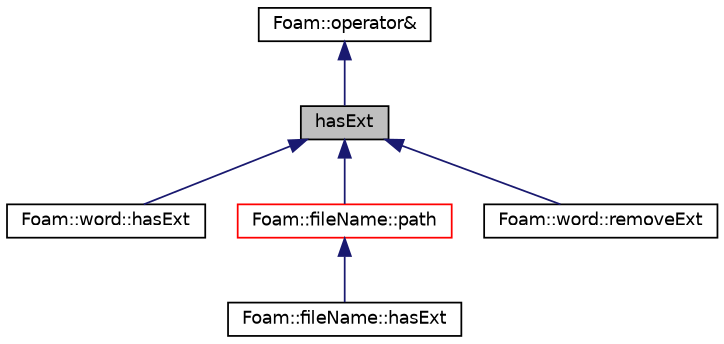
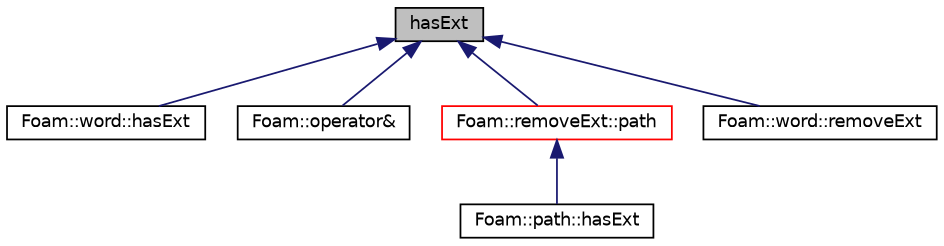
edge "hasExt" -> "Foam::operator&": reversed
node "Foam::fileName::path": label "Foam::fileName::path" -> "Foam::removeExt::path"
node "Foam::fileName::hasExt": label "Foam::fileName::hasExt" -> "Foam::path::hasExt"
